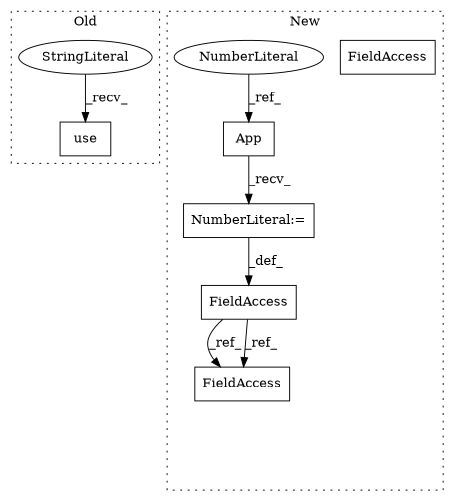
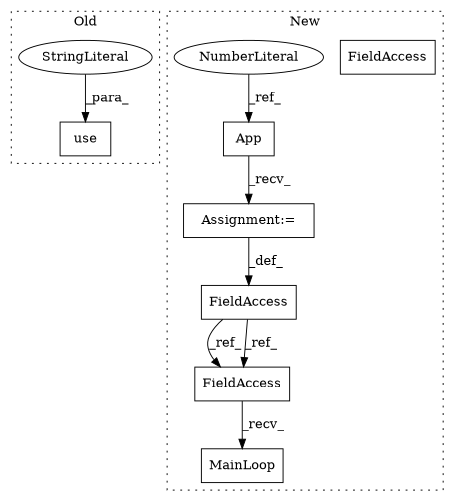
edge "StringLiteral" -> "use": label "_recv_" -> "_para_"
node "NumberLiteral:=": label "NumberLiteral:=" -> "Assignment:="
node "MainLoop": added
